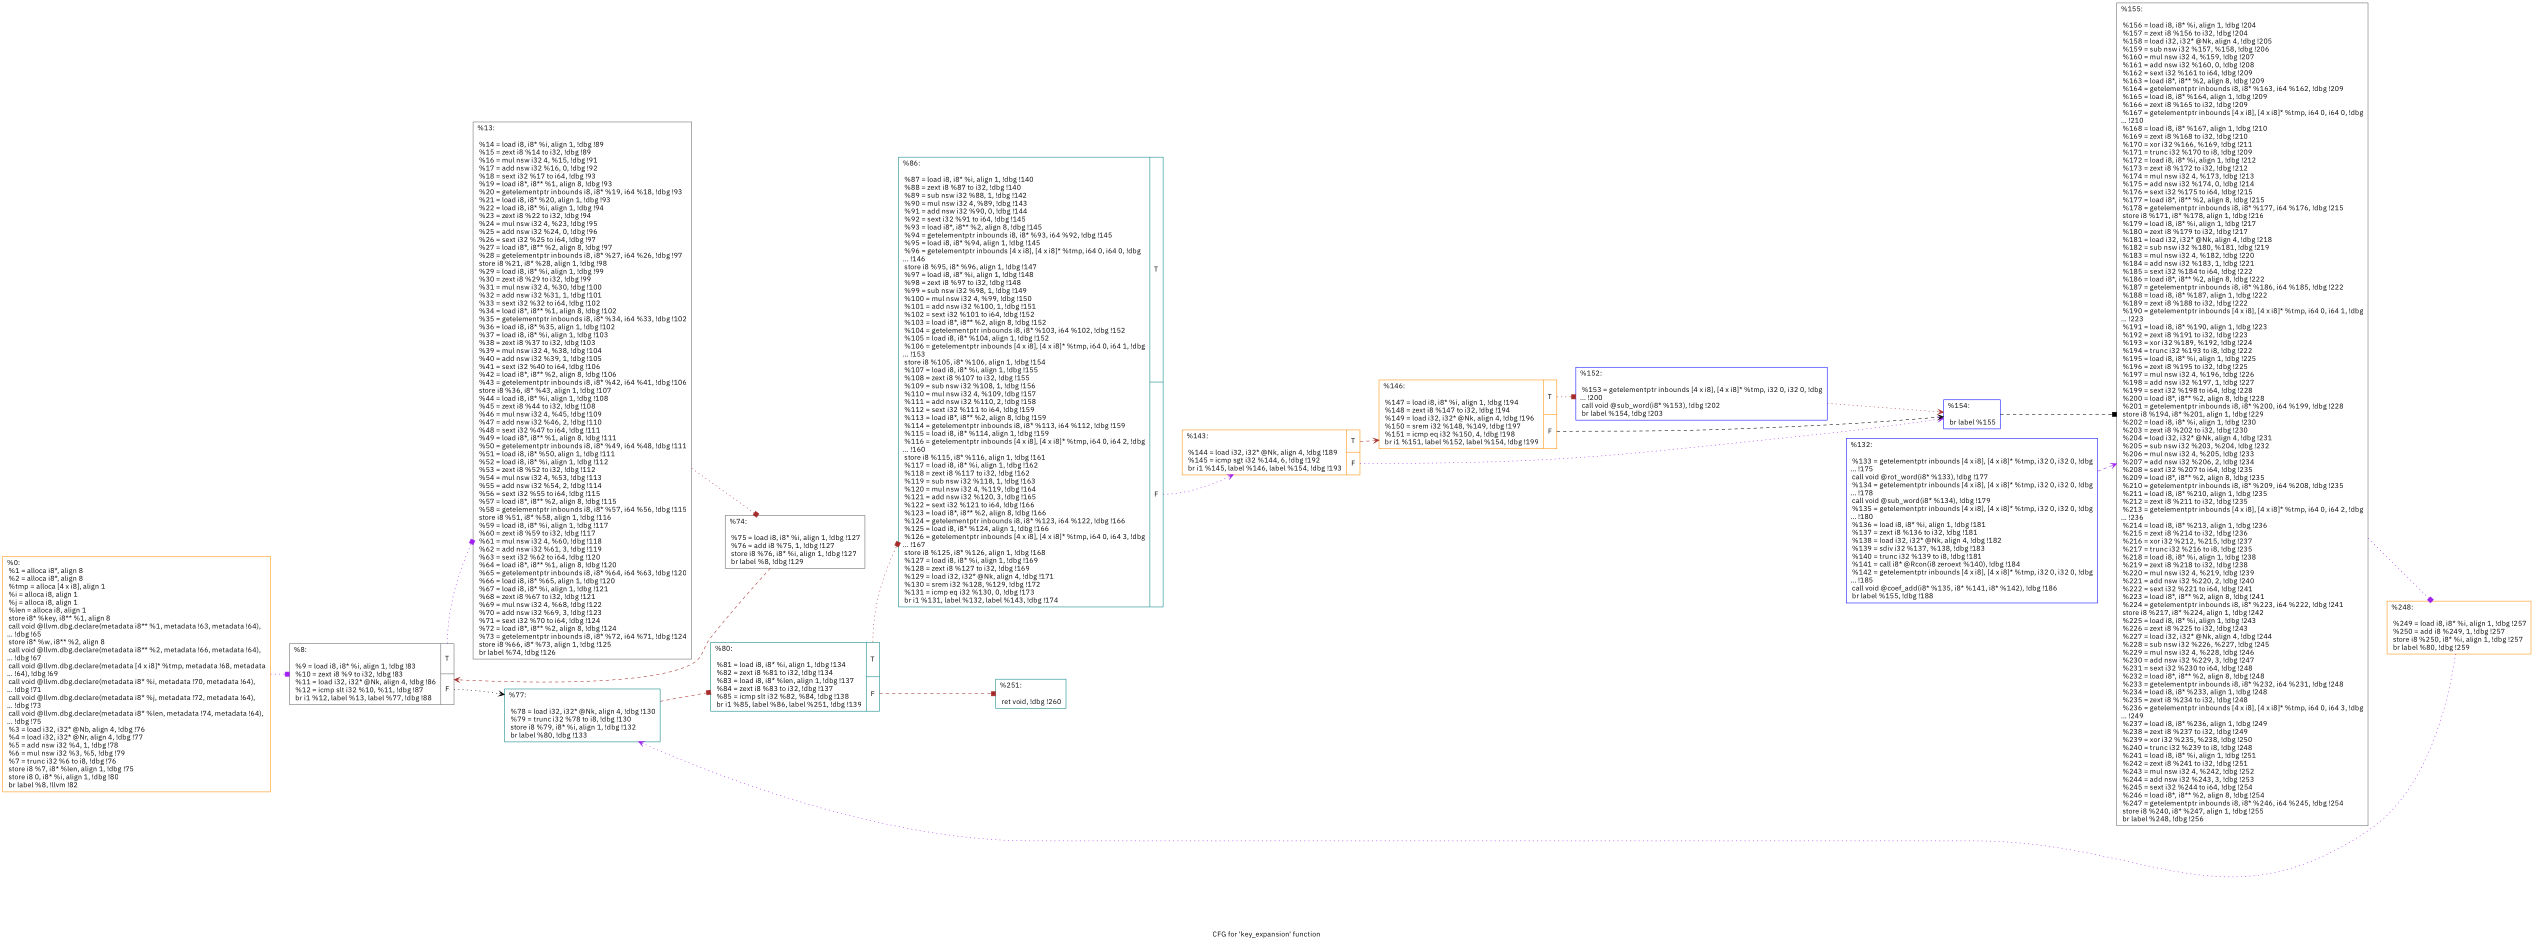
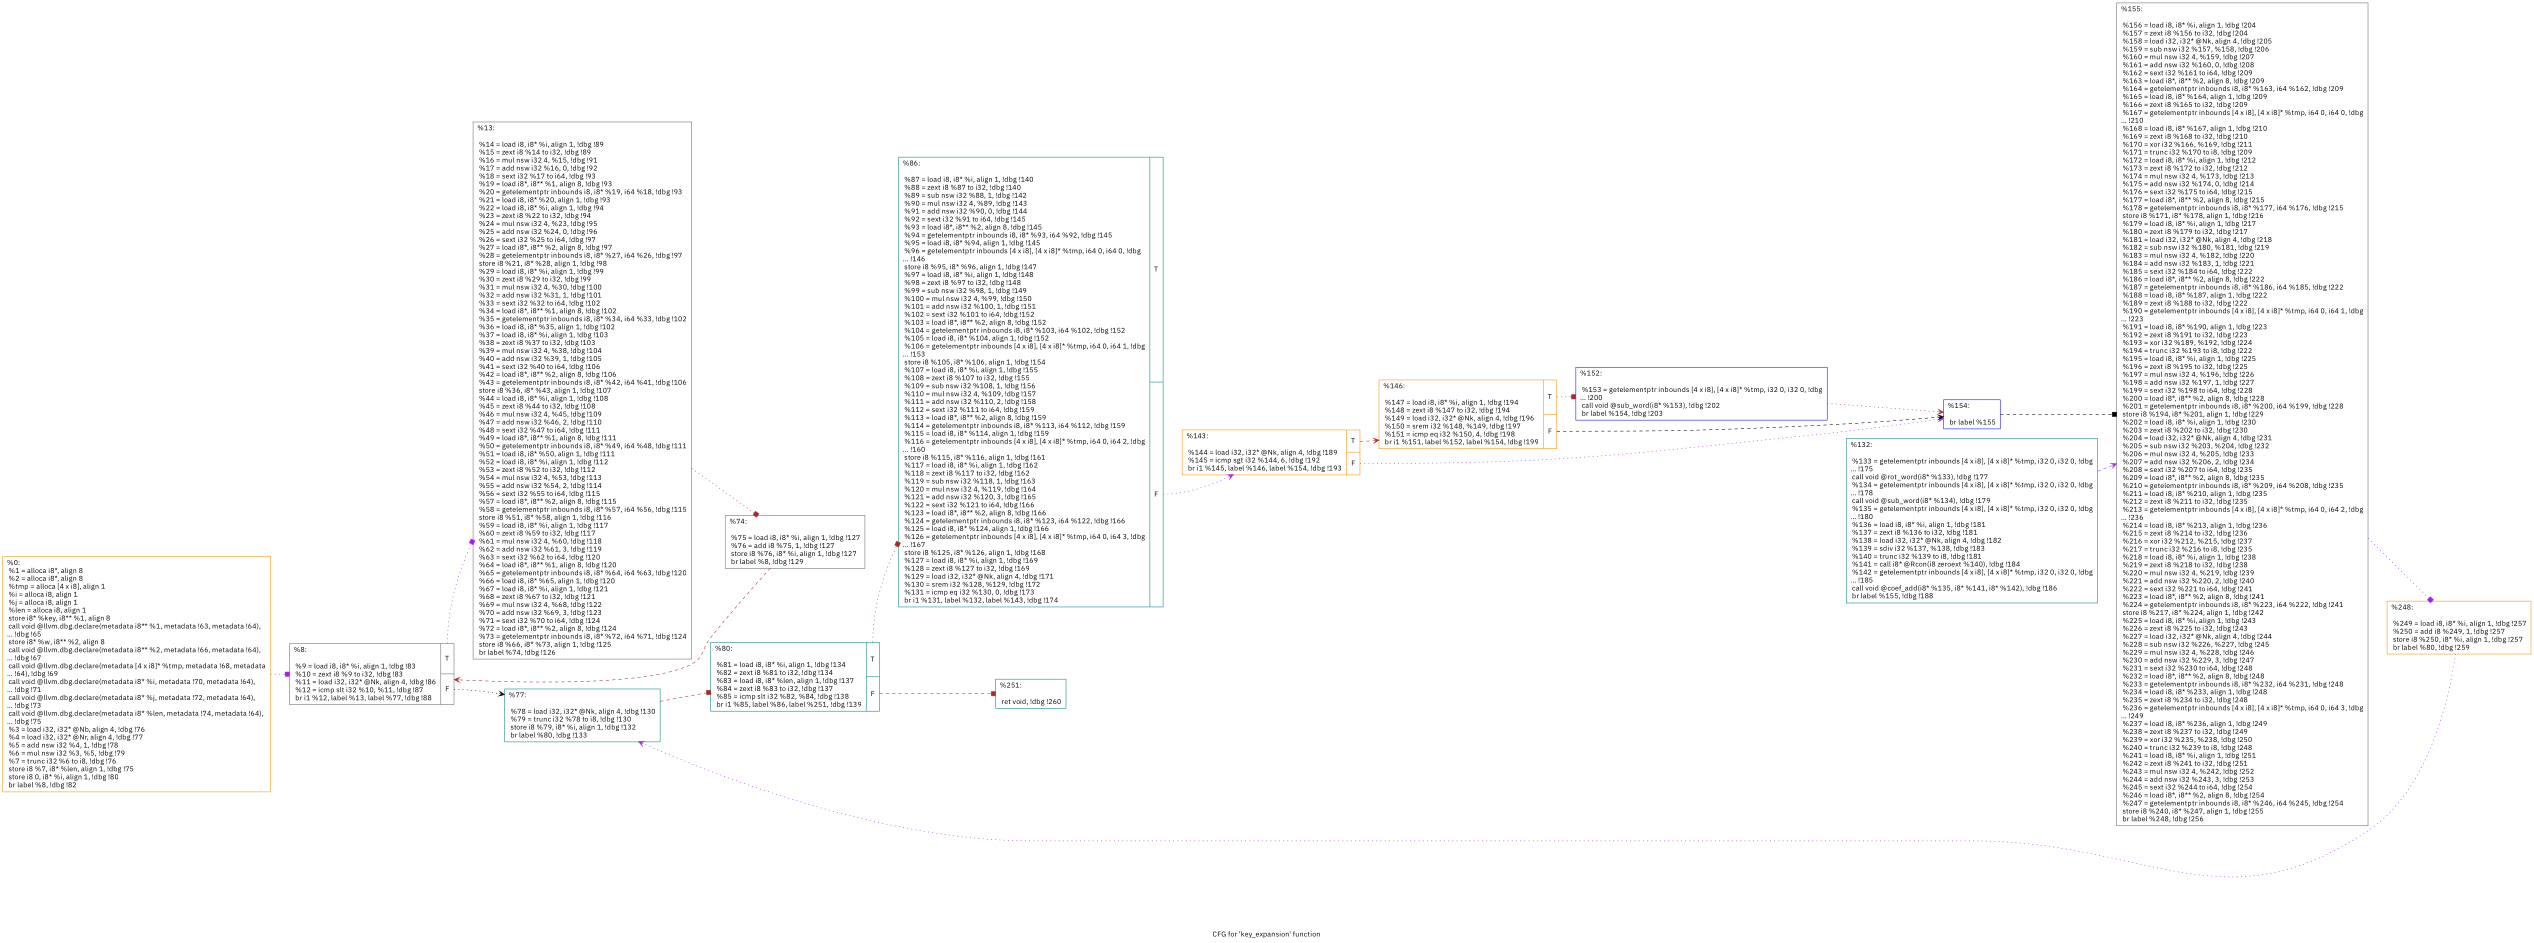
node "%132:": color blue -> teal
node "%0:": text "br label %8, !llvm !82" -> "br label %8, !dbg !82"
